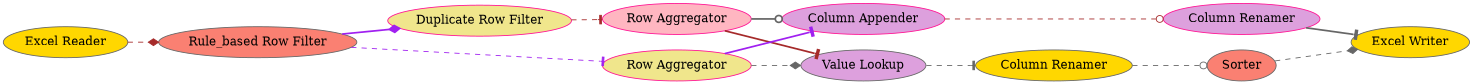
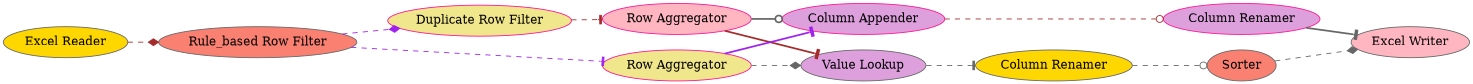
edge "Rule_based Row Filter" -> "Duplicate Row Filter": style bold -> dashed
node "Excel Writer": fillcolor gold -> lightpink
